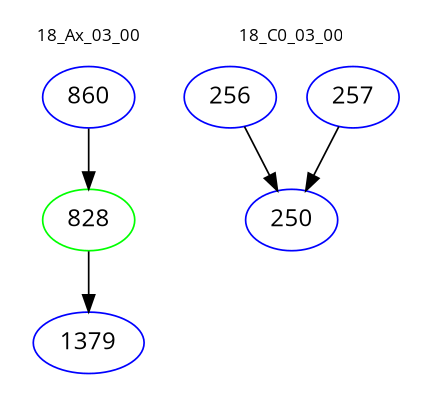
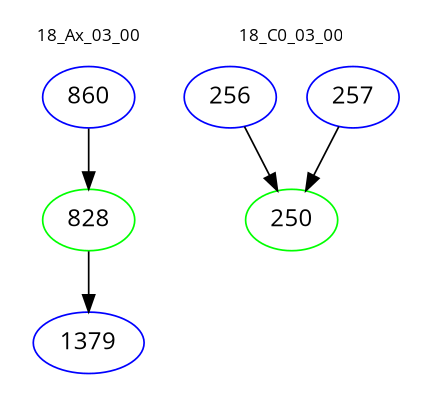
node "250": color blue -> green
